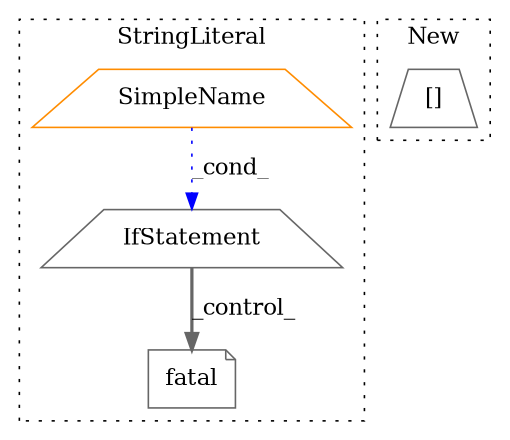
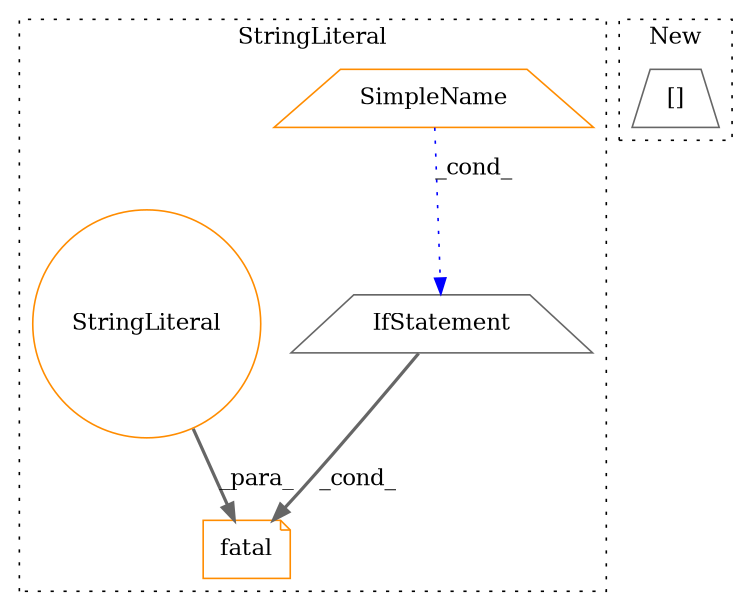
edge "IfStatement" -> "fatal": label "_control_" -> "_cond_"
node "StringLiteral": added
node "fatal": color gray40 -> darkorange
